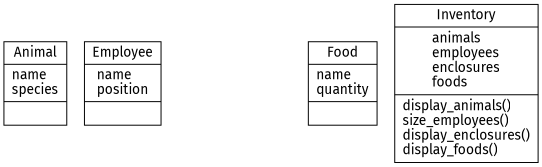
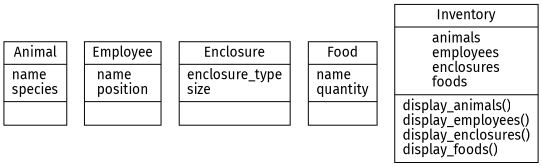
node "Enclosure": added
node "Inventory": text "size_employees()" -> "display_employees()"
